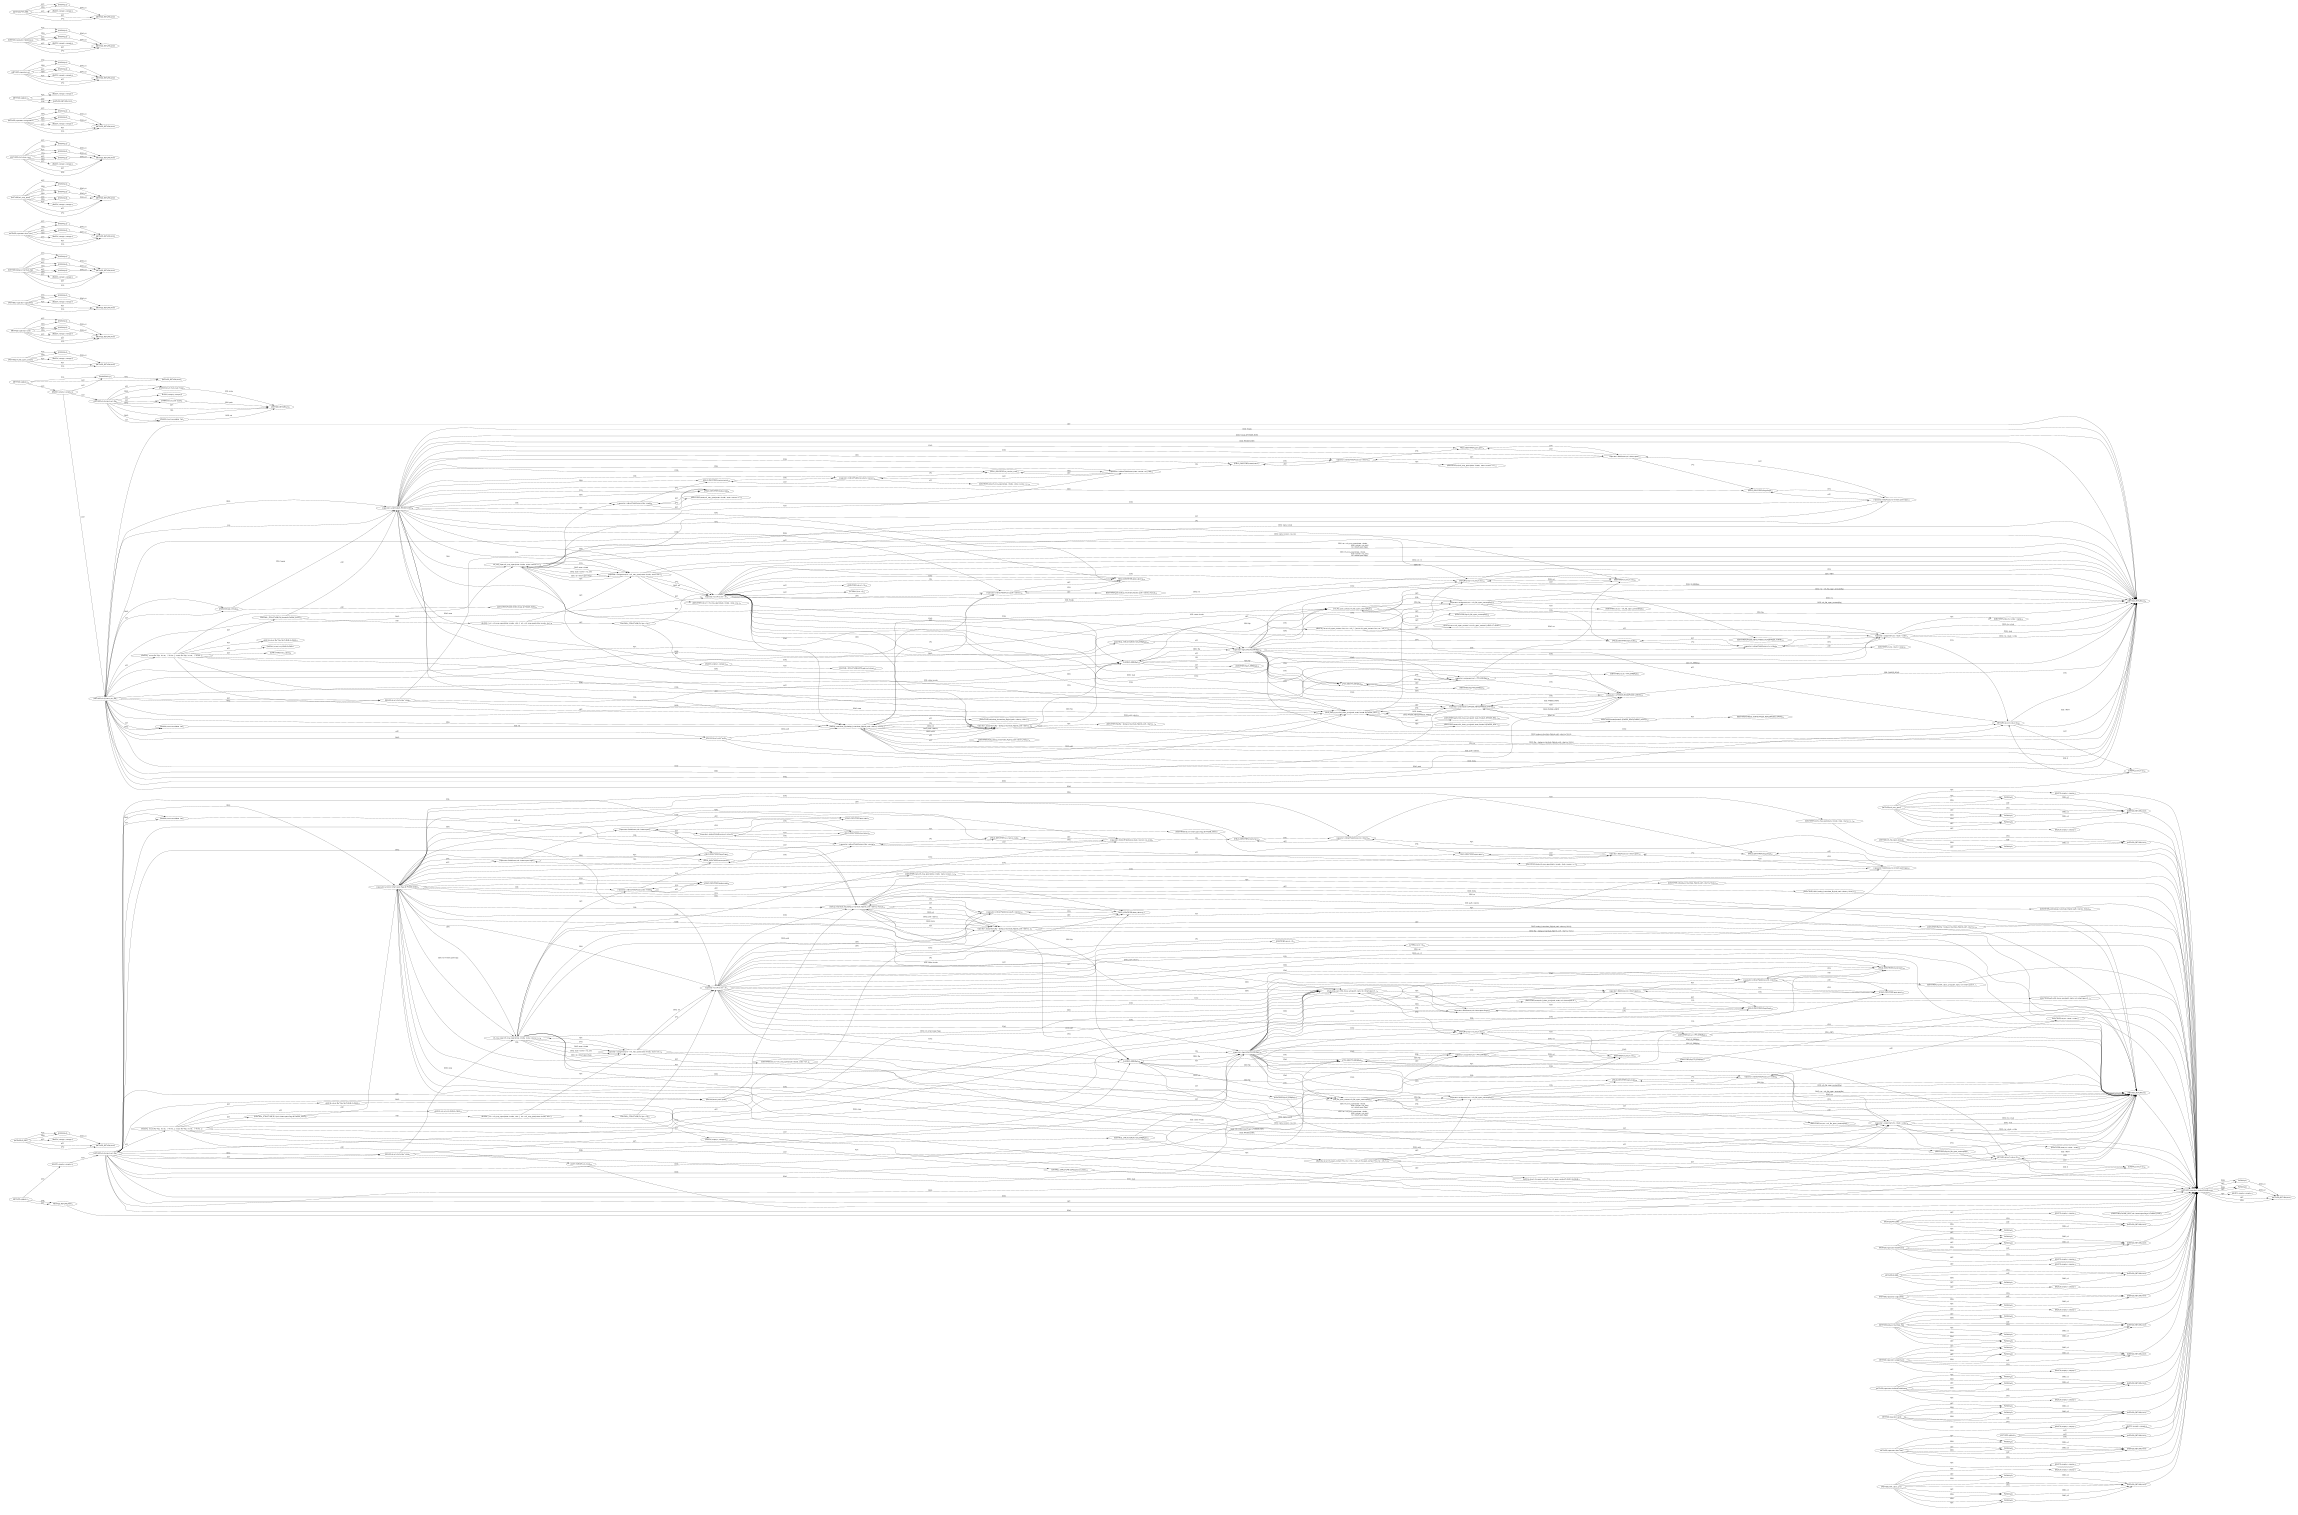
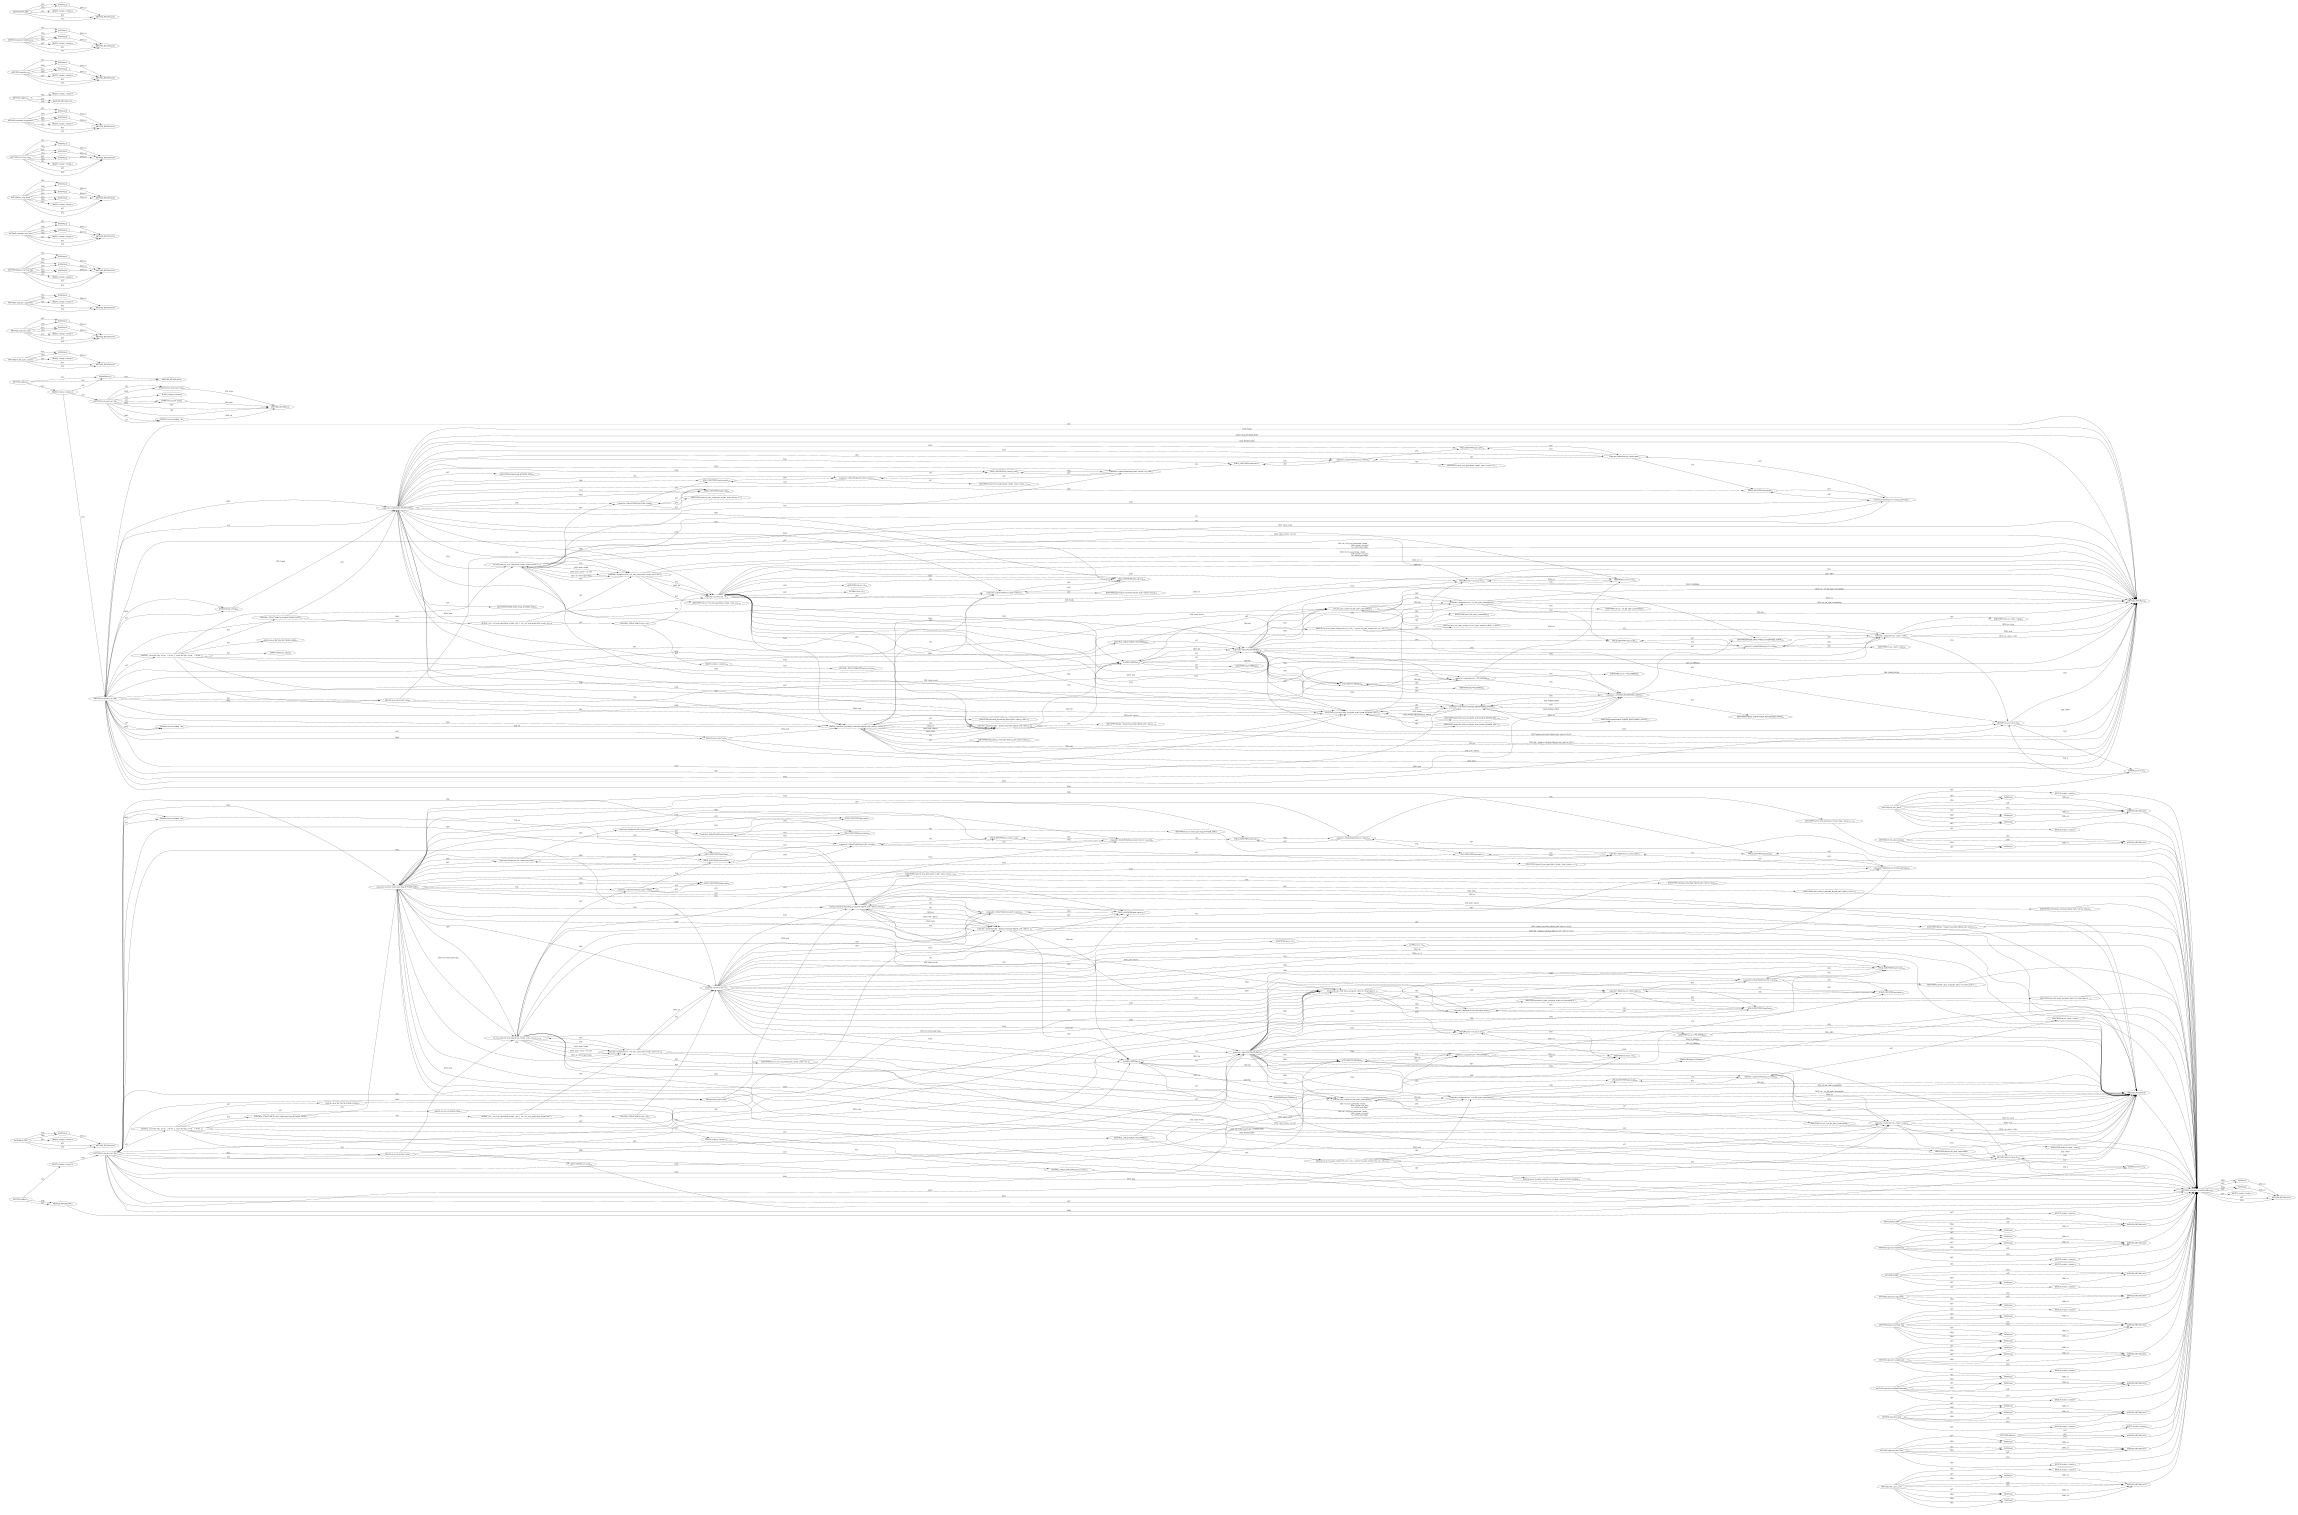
node "(IDENTIFIER,fmode,fmode & FMODE_EXEC)": added
edge "(PARAM,fmode_t fmode)" -> "(IDENTIFIER,FMODE_EXEC,fmode & FMODE_EXEC)": now "(<operator>.and,fmode & FMODE_EXEC)" -> "(IDENTIFIER,FMODE_EXEC,fmode & FMODE_EXEC)"
node "<(LOCAL,int ret: int)<SUB>5</SUB>>": removed
edge "(<operator>.or,FMODE_READ|FMODE_WRITE)" -> "(IDENTIFIER,FMODE_READ,FMODE_READ|FMODE_WRITE)": added, label "AST:"
edge "(IDENTIFIER,fmode,fmode & (FMODE_READ|FMODE_WRITE))" -> "(IDENTIFIER,FMODE_WRITE,FMODE_READ|FMODE_WRITE)": now "(<operator>.or,FMODE_READ|FMODE_WRITE)" -> "(IDENTIFIER,FMODE_WRITE,FMODE_READ|FMODE_WRITE)"
node "(IDENTIFIER,FMODE_EXEC,nd->intent.open.flags & FMODE_EXEC)": removed
